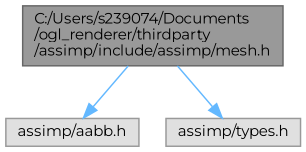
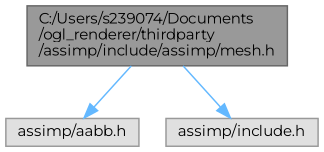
node "assimp/types.h": label "assimp/types.h" -> "assimp/include.h"
